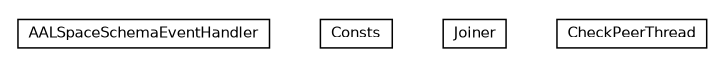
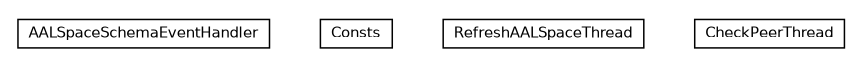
node "Joiner": removed
node "RefreshAALSpaceThread": added
